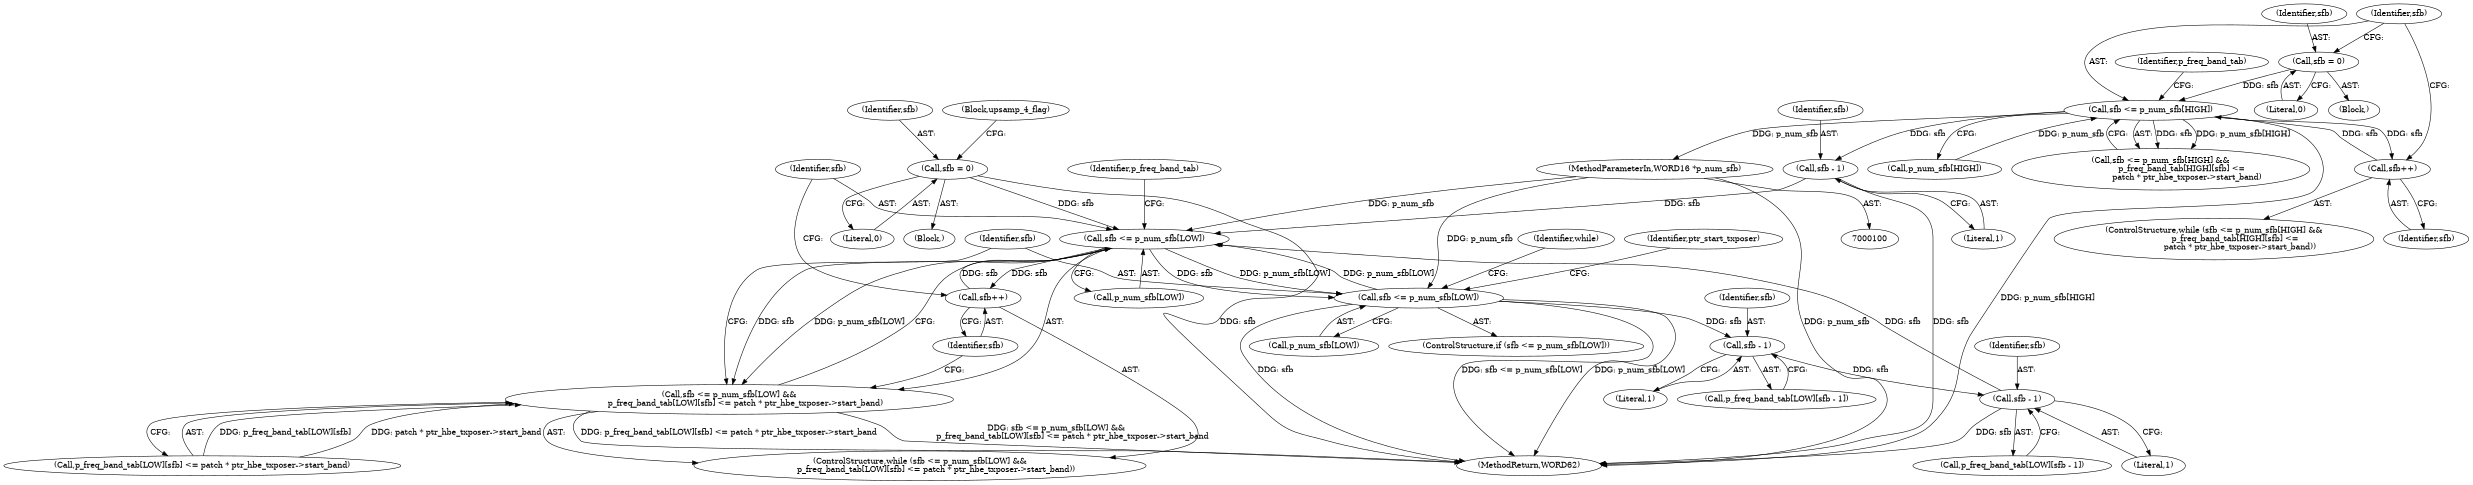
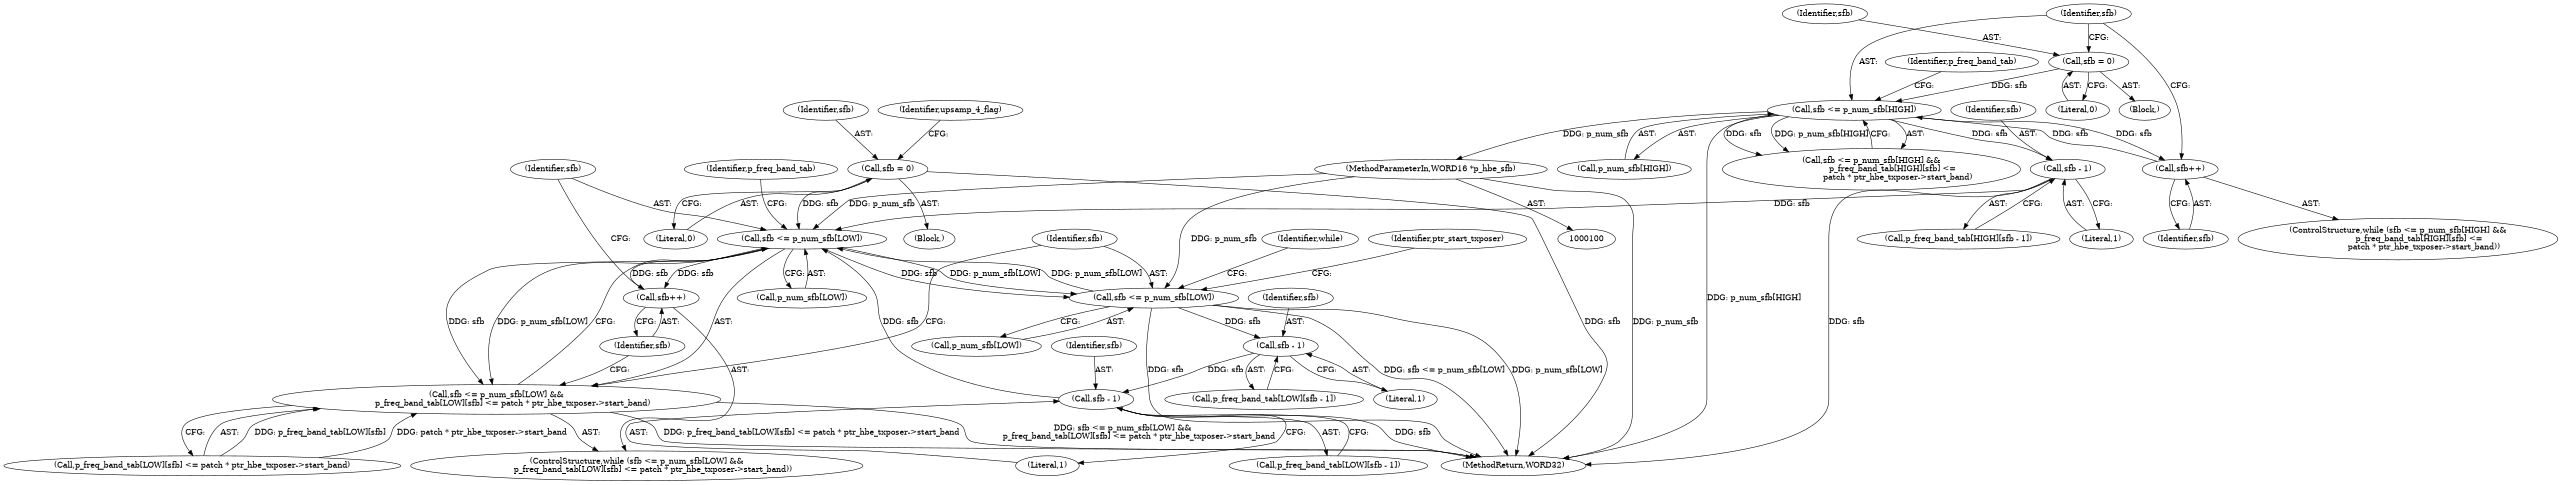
node "(Block,upsamp_4_flag)": label "(Block,upsamp_4_flag)" -> "(Identifier,upsamp_4_flag)"
edge "(Call,sfb <= p_num_sfb[HIGH])" -> "(Call,p_num_sfb[HIGH])": label "CFG: " -> "AST: "
edge "(Call,p_num_sfb[HIGH])" -> "(Call,sfb <= p_num_sfb[HIGH])": label "DDG: p_num_sfb" -> "AST: "
node "(MethodParameterIn,WORD16 *p_num_sfb)": label "(MethodParameterIn,WORD16 *p_num_sfb)" -> "(MethodParameterIn,WORD16 *p_hbe_sfb)"
node "7000100": label "7000100" -> "1000100"
node "(Call,p_freq_band_tab[HIGH][sfb - 1])": added
node "(ControlStructure,if (sfb <= p_num_sfb[LOW]))": removed
node "(MethodReturn,WORD62)": label "(MethodReturn,WORD62)" -> "(MethodReturn,WORD32)"
